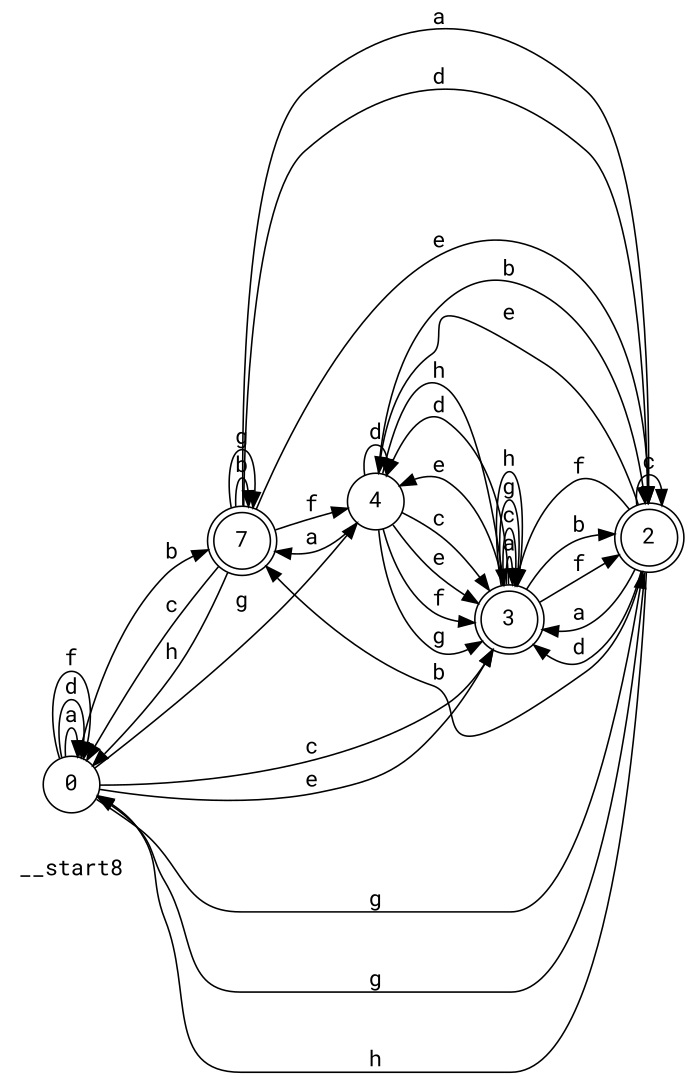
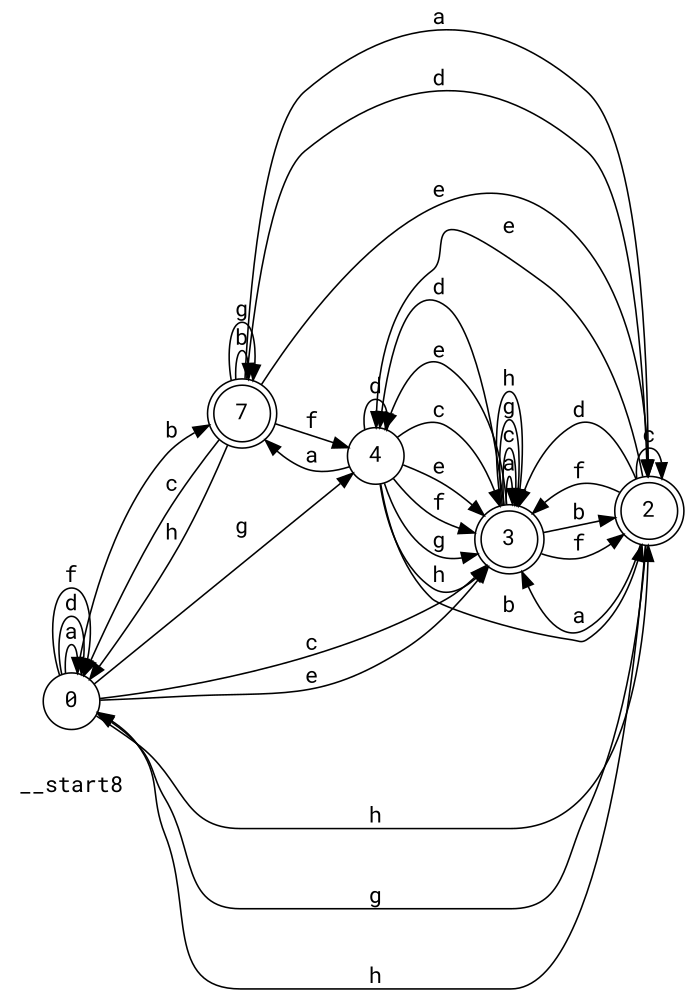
edge "2" -> "7": removed, label "b"
edge "0" -> "2": label "g" -> "h"
